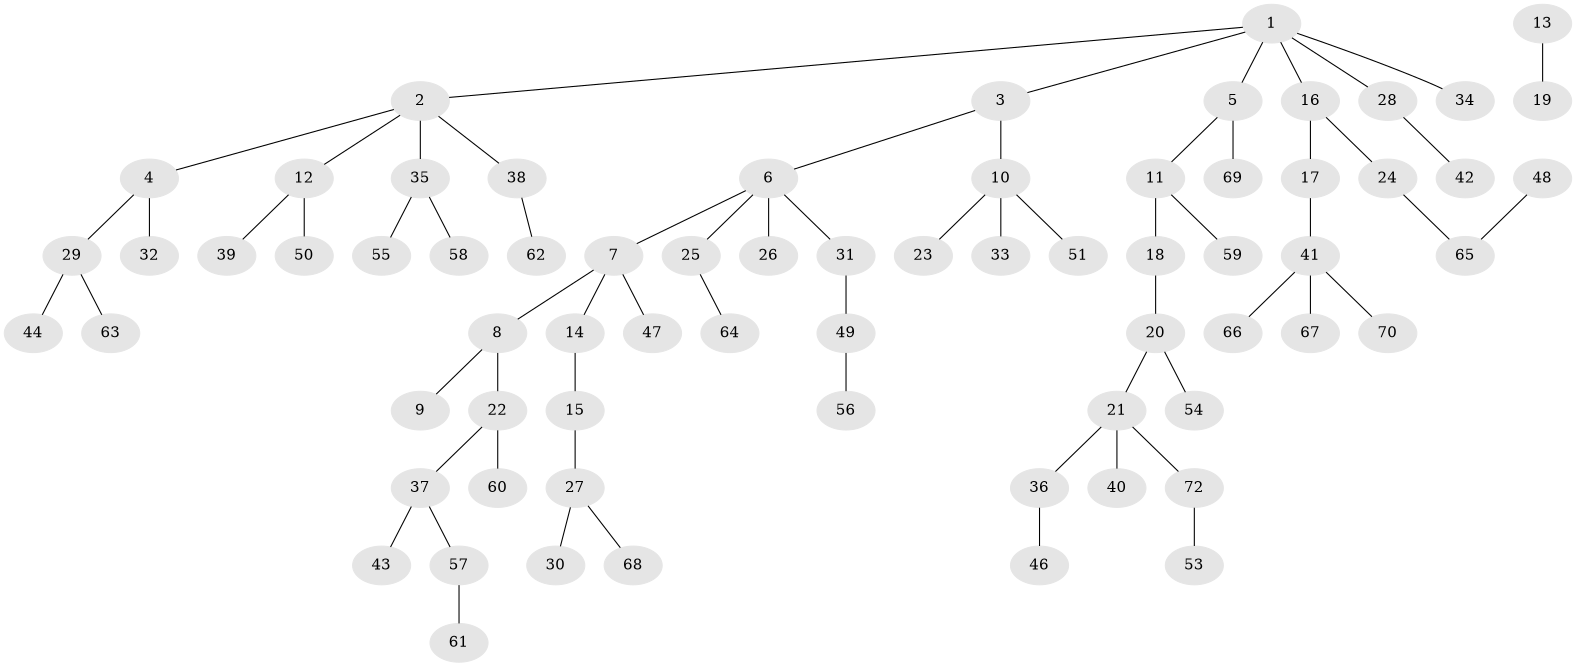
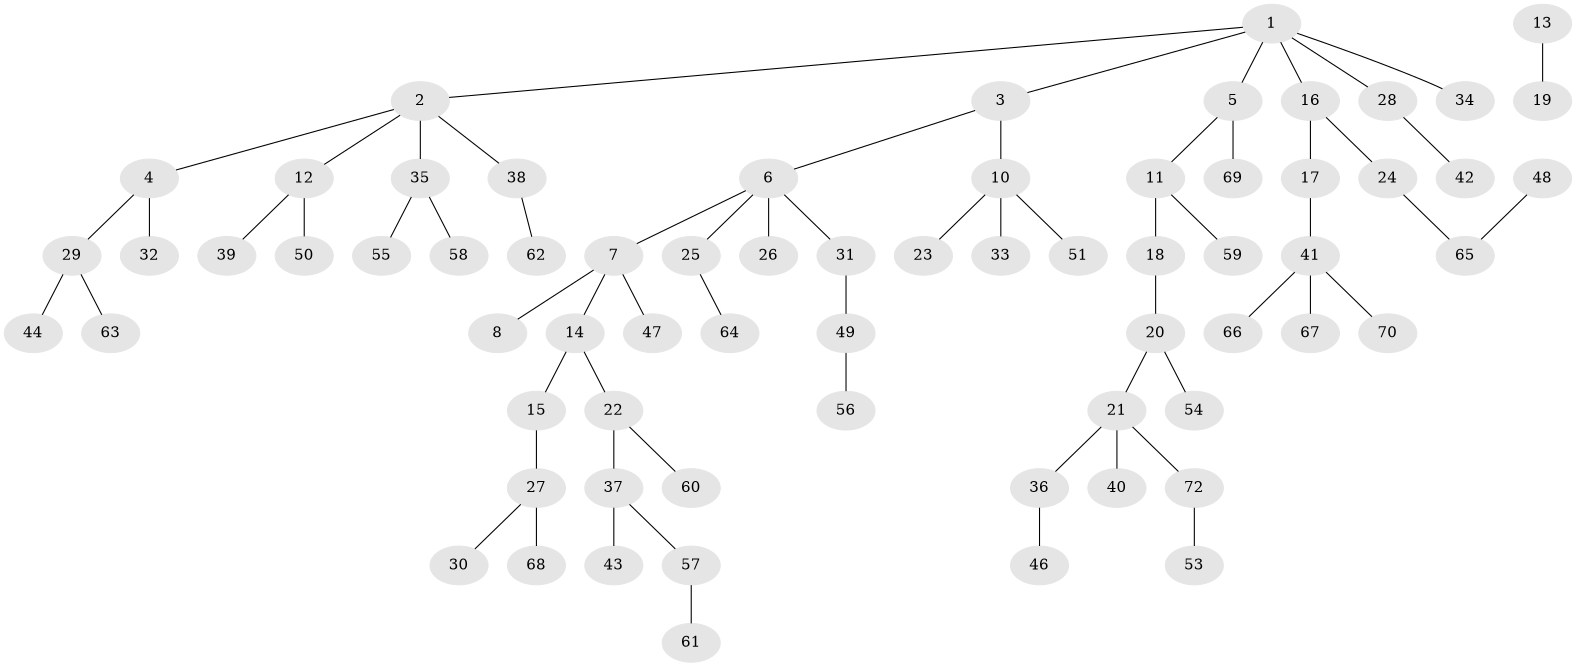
edge "8" -- "22": now "14" -- "22"
node "9": removed
